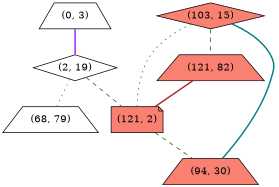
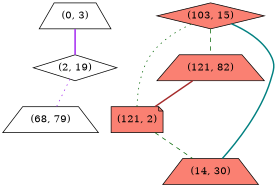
edge "(2, 19)" -- "(121, 2)": removed
node "(94, 30)": label "(94, 30)" -> "(14, 30)"
